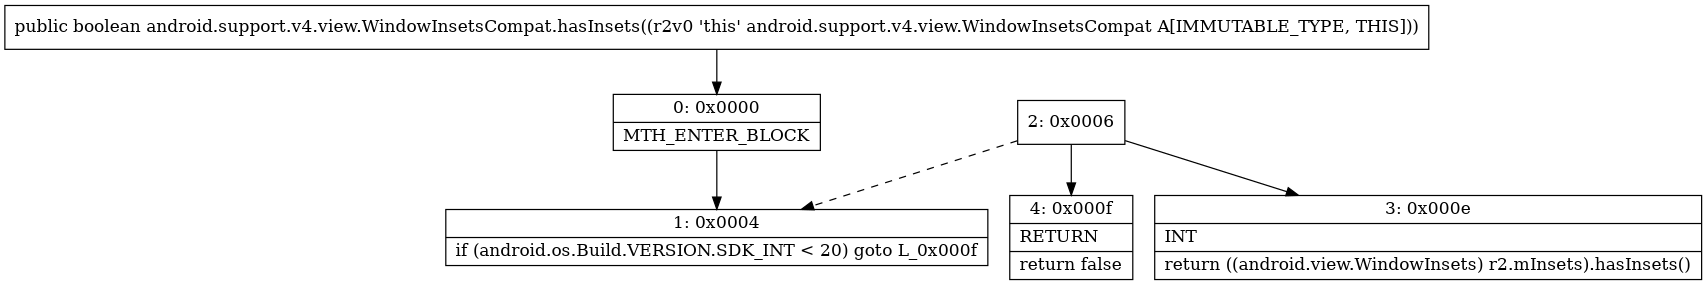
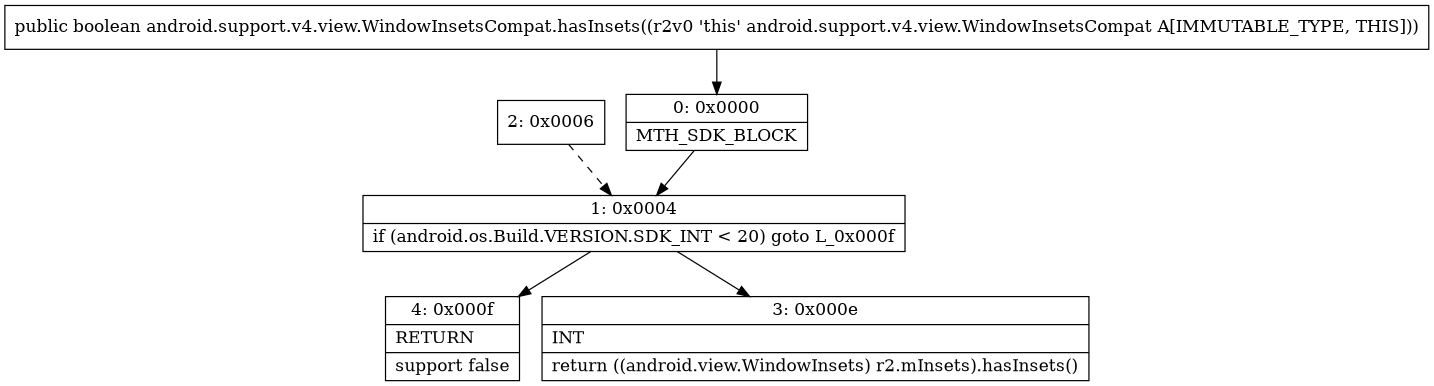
node "0: 0x0000": text "MTH_ENTER_BLOCK" -> "MTH_SDK_BLOCK"
edge "2: 0x0006" -> "4: 0x000f": now "1: 0x0004" -> "4: 0x000f"
edge "2: 0x0006" -> "3: 0x000e": now "1: 0x0004" -> "3: 0x000e"
node "4: 0x000f": text "return false" -> "support false"
